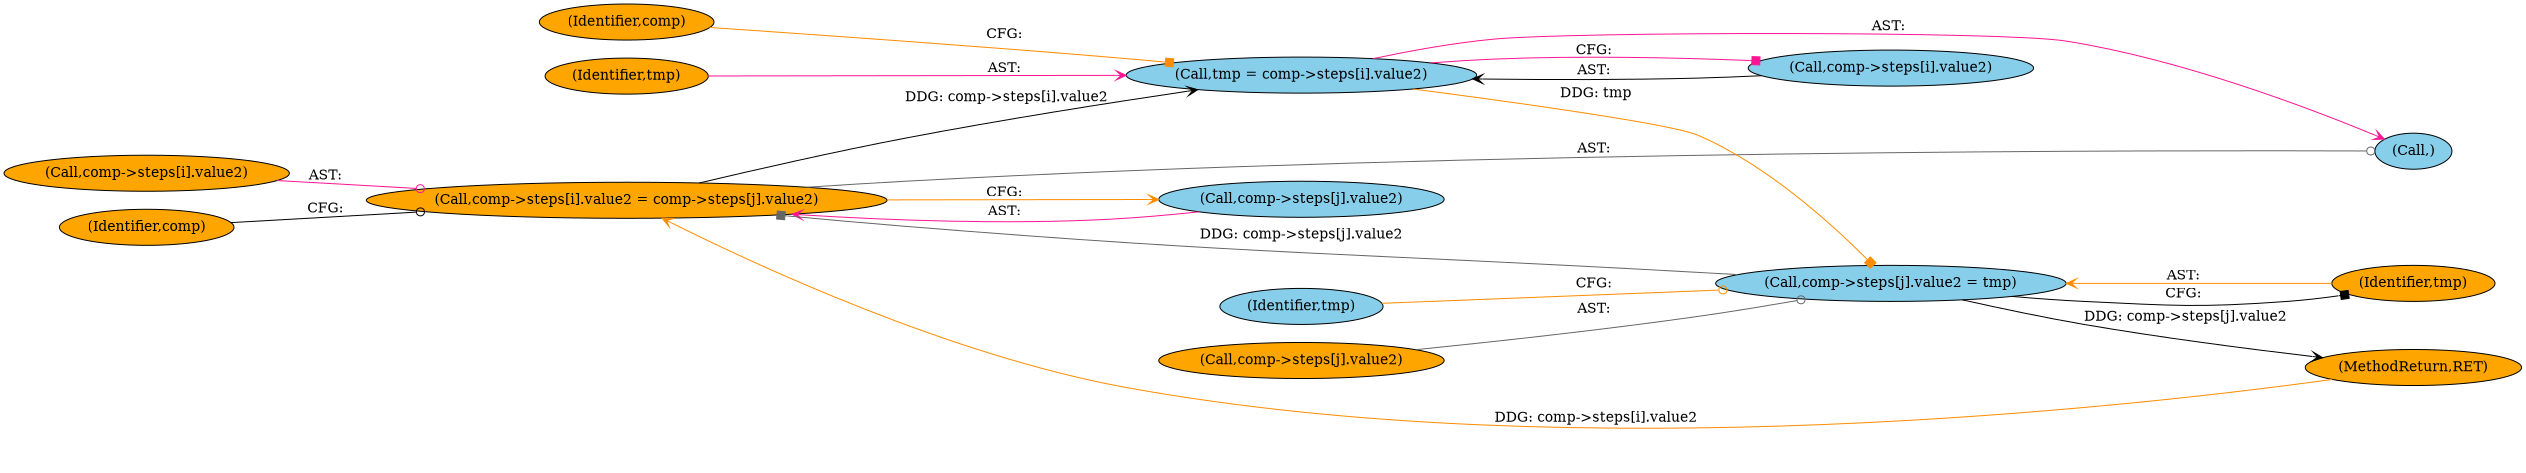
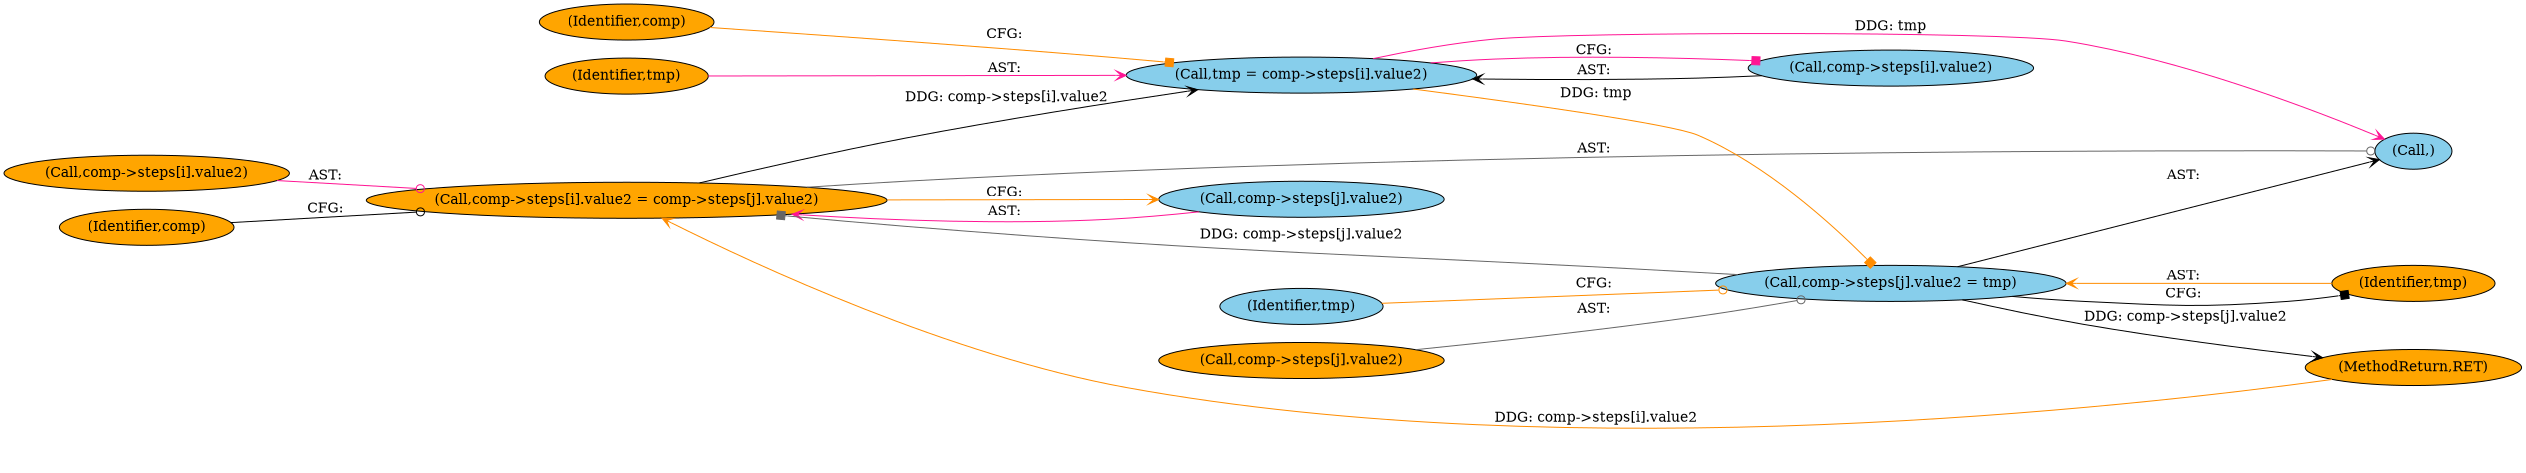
edge "(Call,tmp = comp->steps[i].value2)" -> "(Call,)": label "AST: " -> "DDG: tmp"
edge "(Call,comp->steps[j].value2 = tmp)" -> "(Call,)": added, label "AST:"
